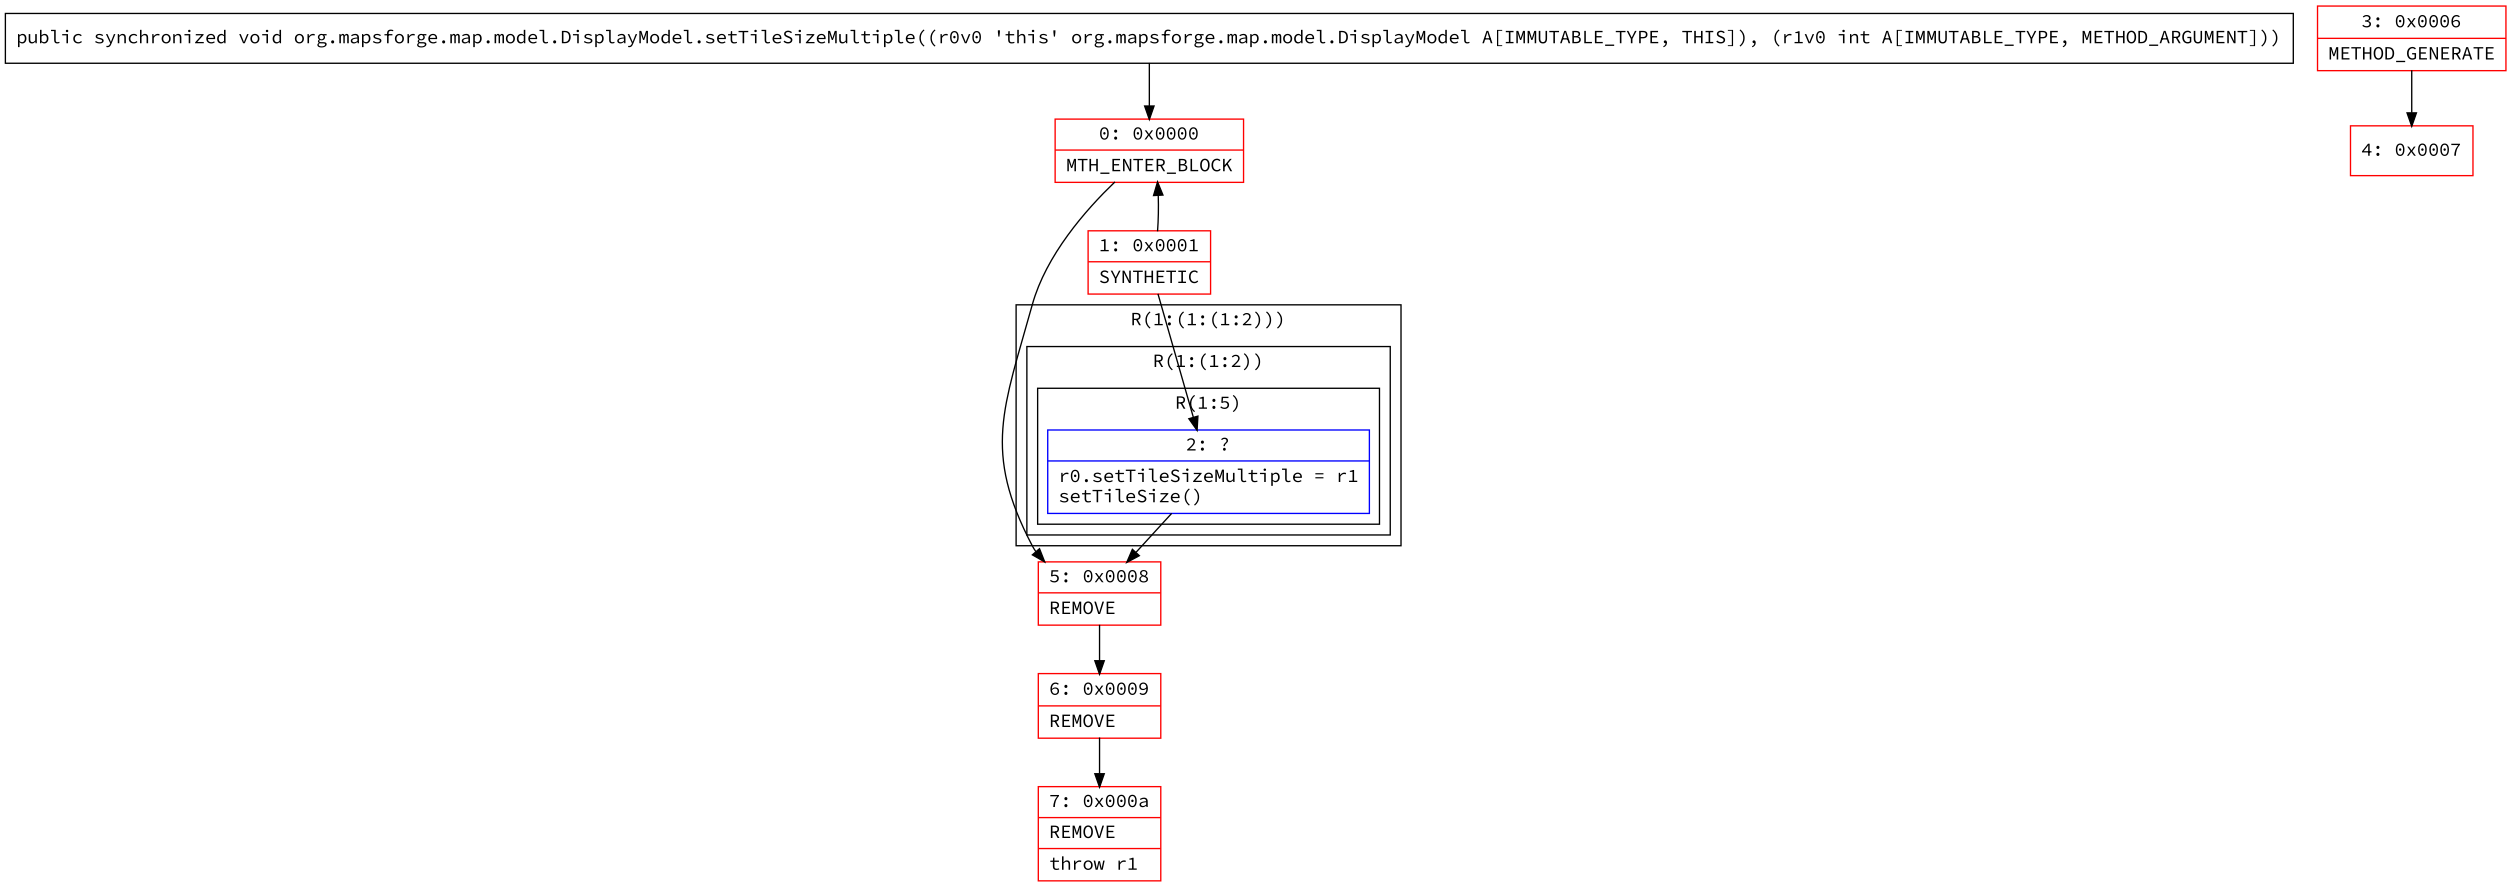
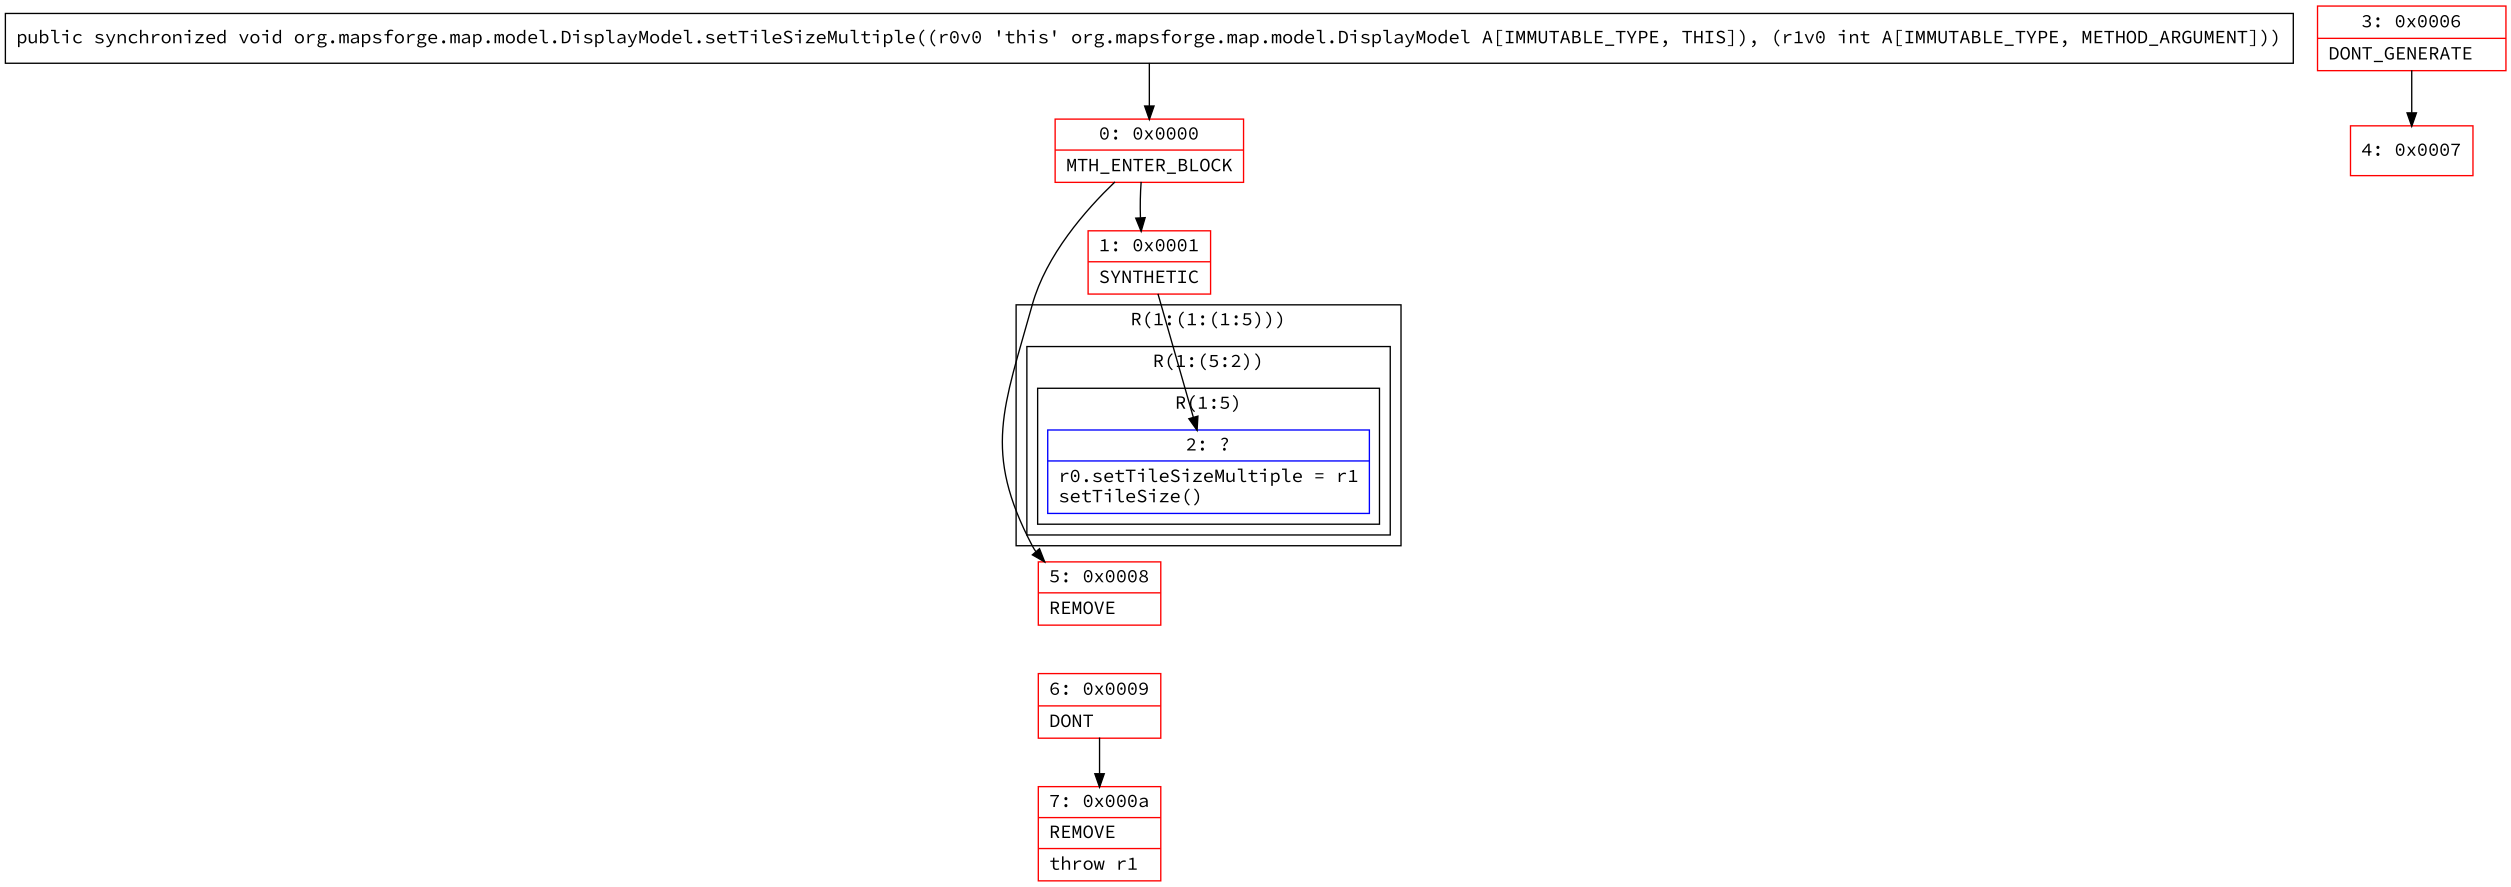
node "3: 0x0006": text "METHOD_GENERATE" -> "DONT_GENERATE"
edge "1: 0x0001" -> "0: 0x0000": reversed
cluster "R(1:(1:(1:2)))": label "R(1:(1:(1:2)))" -> "R(1:(1:(1:5)))"
cluster "R(1:(1:2))": label "R(1:(1:2))" -> "R(1:(5:2))"
edge "2: ?" -> "5: 0x0008": removed
edge "5: 0x0008" -> "6: 0x0009": removed
node "6: 0x0009": text "REMOVE" -> "DONT"
